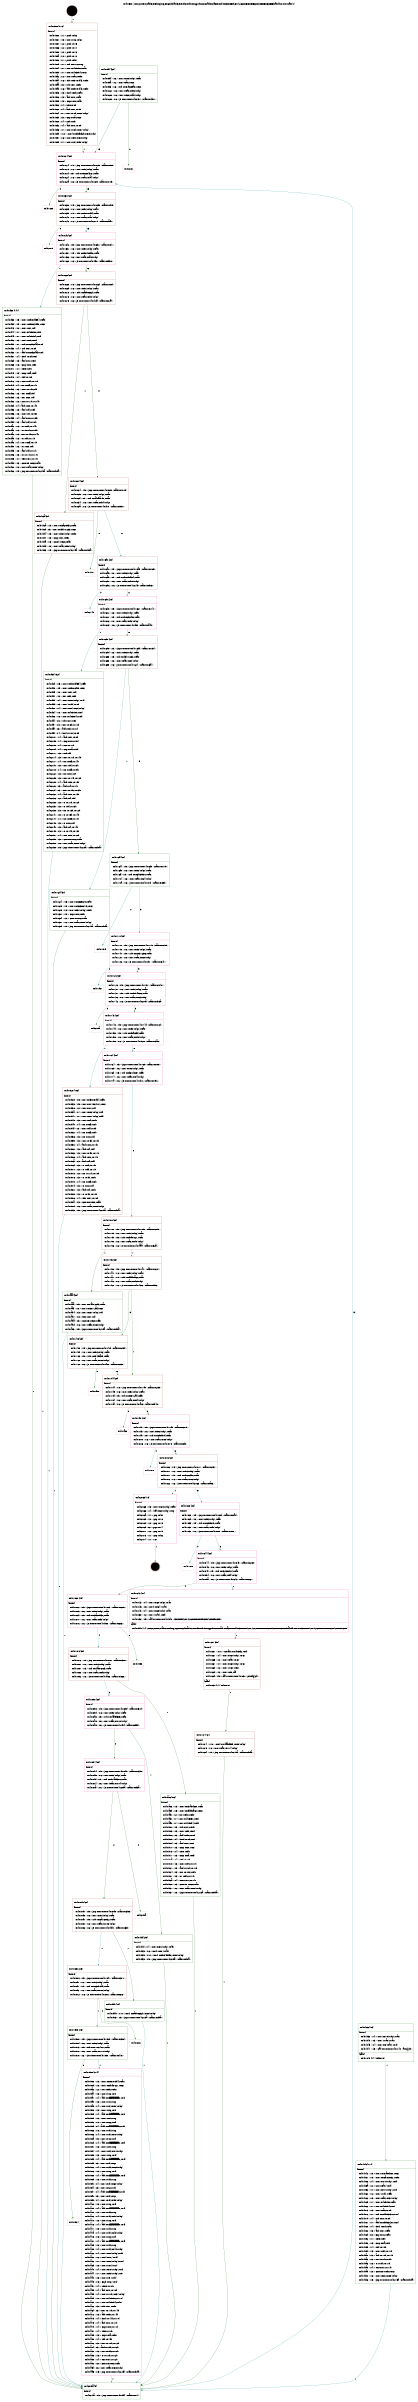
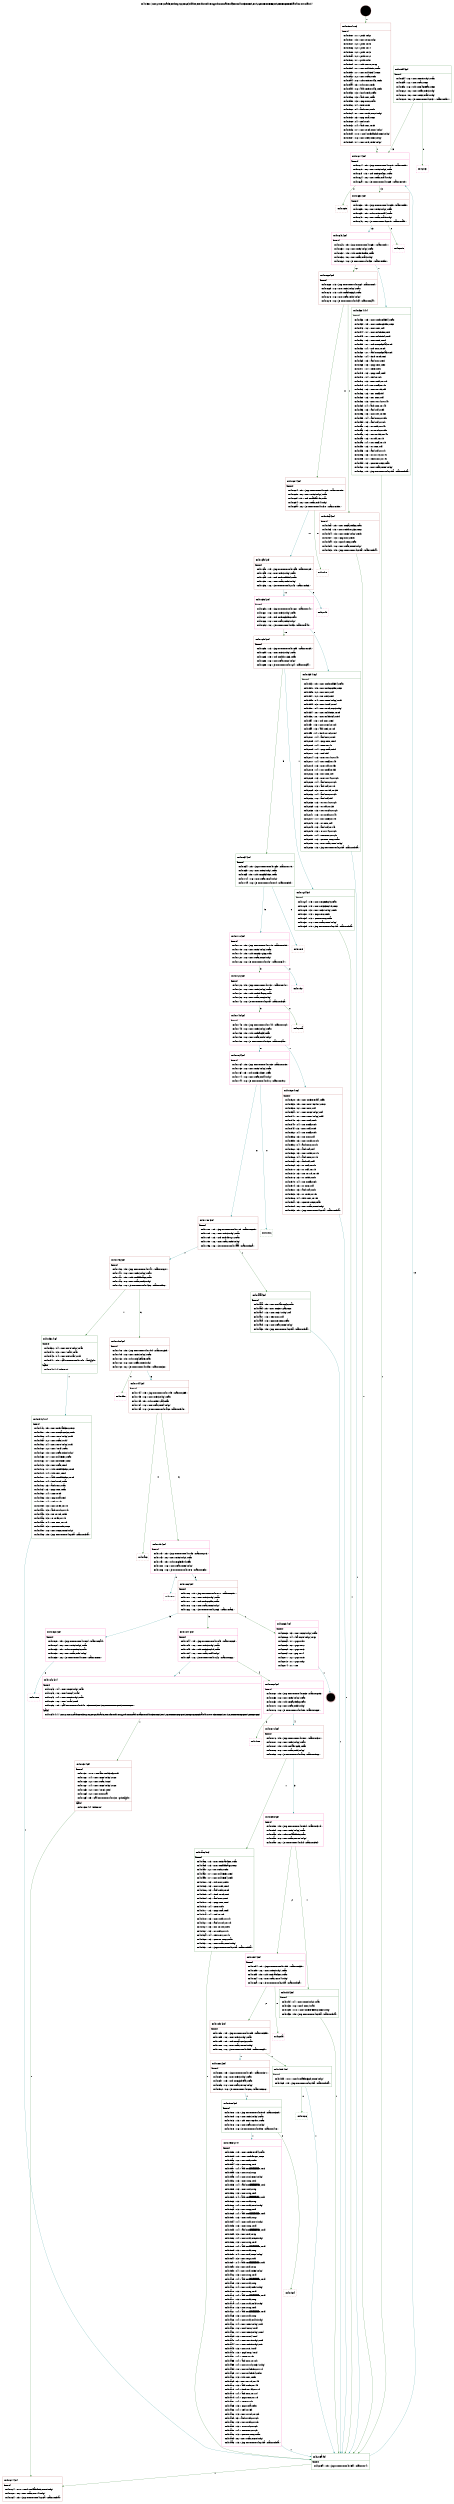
node "0x401d1c": added
edge "0x40179c [28]" -> "0x4017d4 [28]": now "0x40179c [28]" -> "0x401b3c [16]"
edge "0x4017b8 [28]" -> "0x4017d4 [28]": label " 12" -> " 6"
edge "0x401828 [28]" -> "0x401844 [28]": now "0x40180c [28]" -> "0x401844 [28]"
edge "0x4018ec [28]" -> "0x401c06": now "0x401bbb [15]" -> "0x401c06"
edge "0x401c74 [21]" -> "0x40215a [5]": reversed
